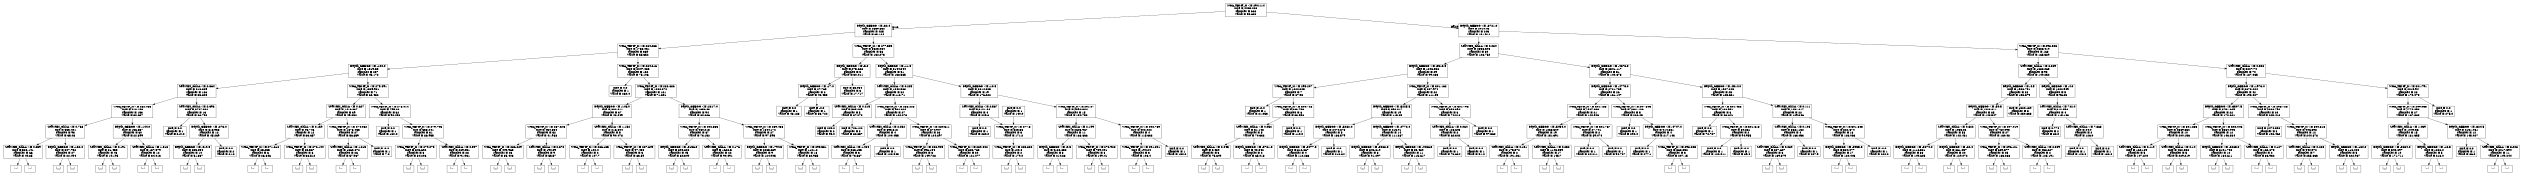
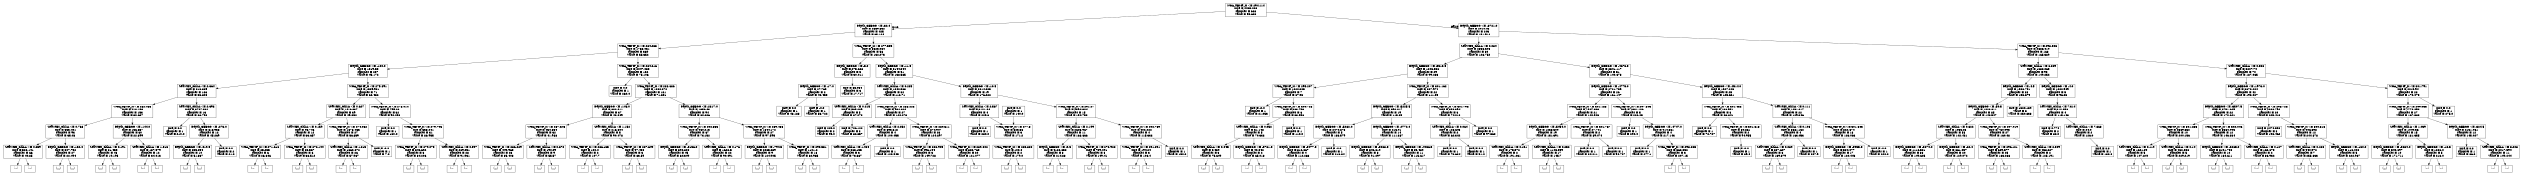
edge "Depth_GEBCO <= -5.0 mse = 275.668 samples = 5 value = 30.011" -> "Depth_GEBCO <= -17.0 mse = 27.765 samples = 2 value = 48.453": removed
node "mse = 1320.139 samples = 3 value = 250.833": label "mse = 1320.139 samples = 3 value = 250.833" -> "mse = 1320.139 value = 3 value = 250.833"
edge "WOA_TEMP_K <= 277.8 mse = 323.36 samples = 3 value = 171.2" -> "WOA_TEMP_K <= 283.888 mse = 100.0 samples = 2 value = 179.0": removed
node "mse = 0.0 samples = 1 value = 100.511": removed
node "mse = 0.0 samples = 1 value = 120.0": removed
